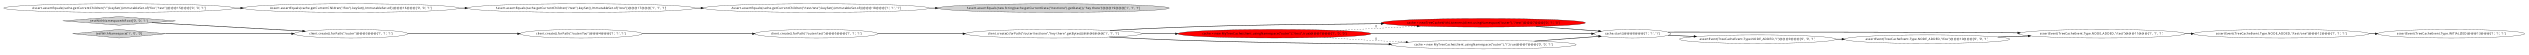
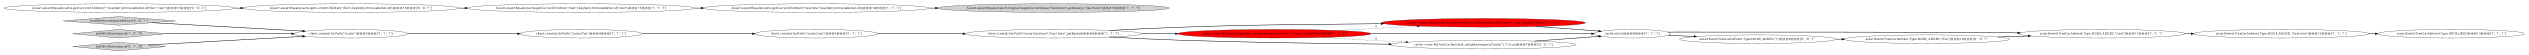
node "testWithNamespace['0', '1', '0']": added
